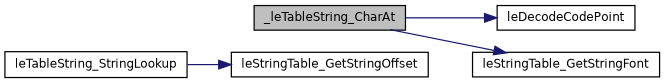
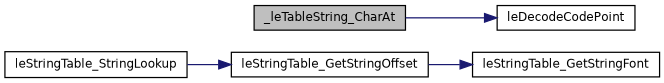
edge "_leTableString_CharAt" -> "leStringTable_GetStringFont": now "leStringTable_GetStringOffset" -> "leStringTable_GetStringFont"
node "leTableString_StringLookup": label "leTableString_StringLookup" -> "leStringTable_StringLookup"
